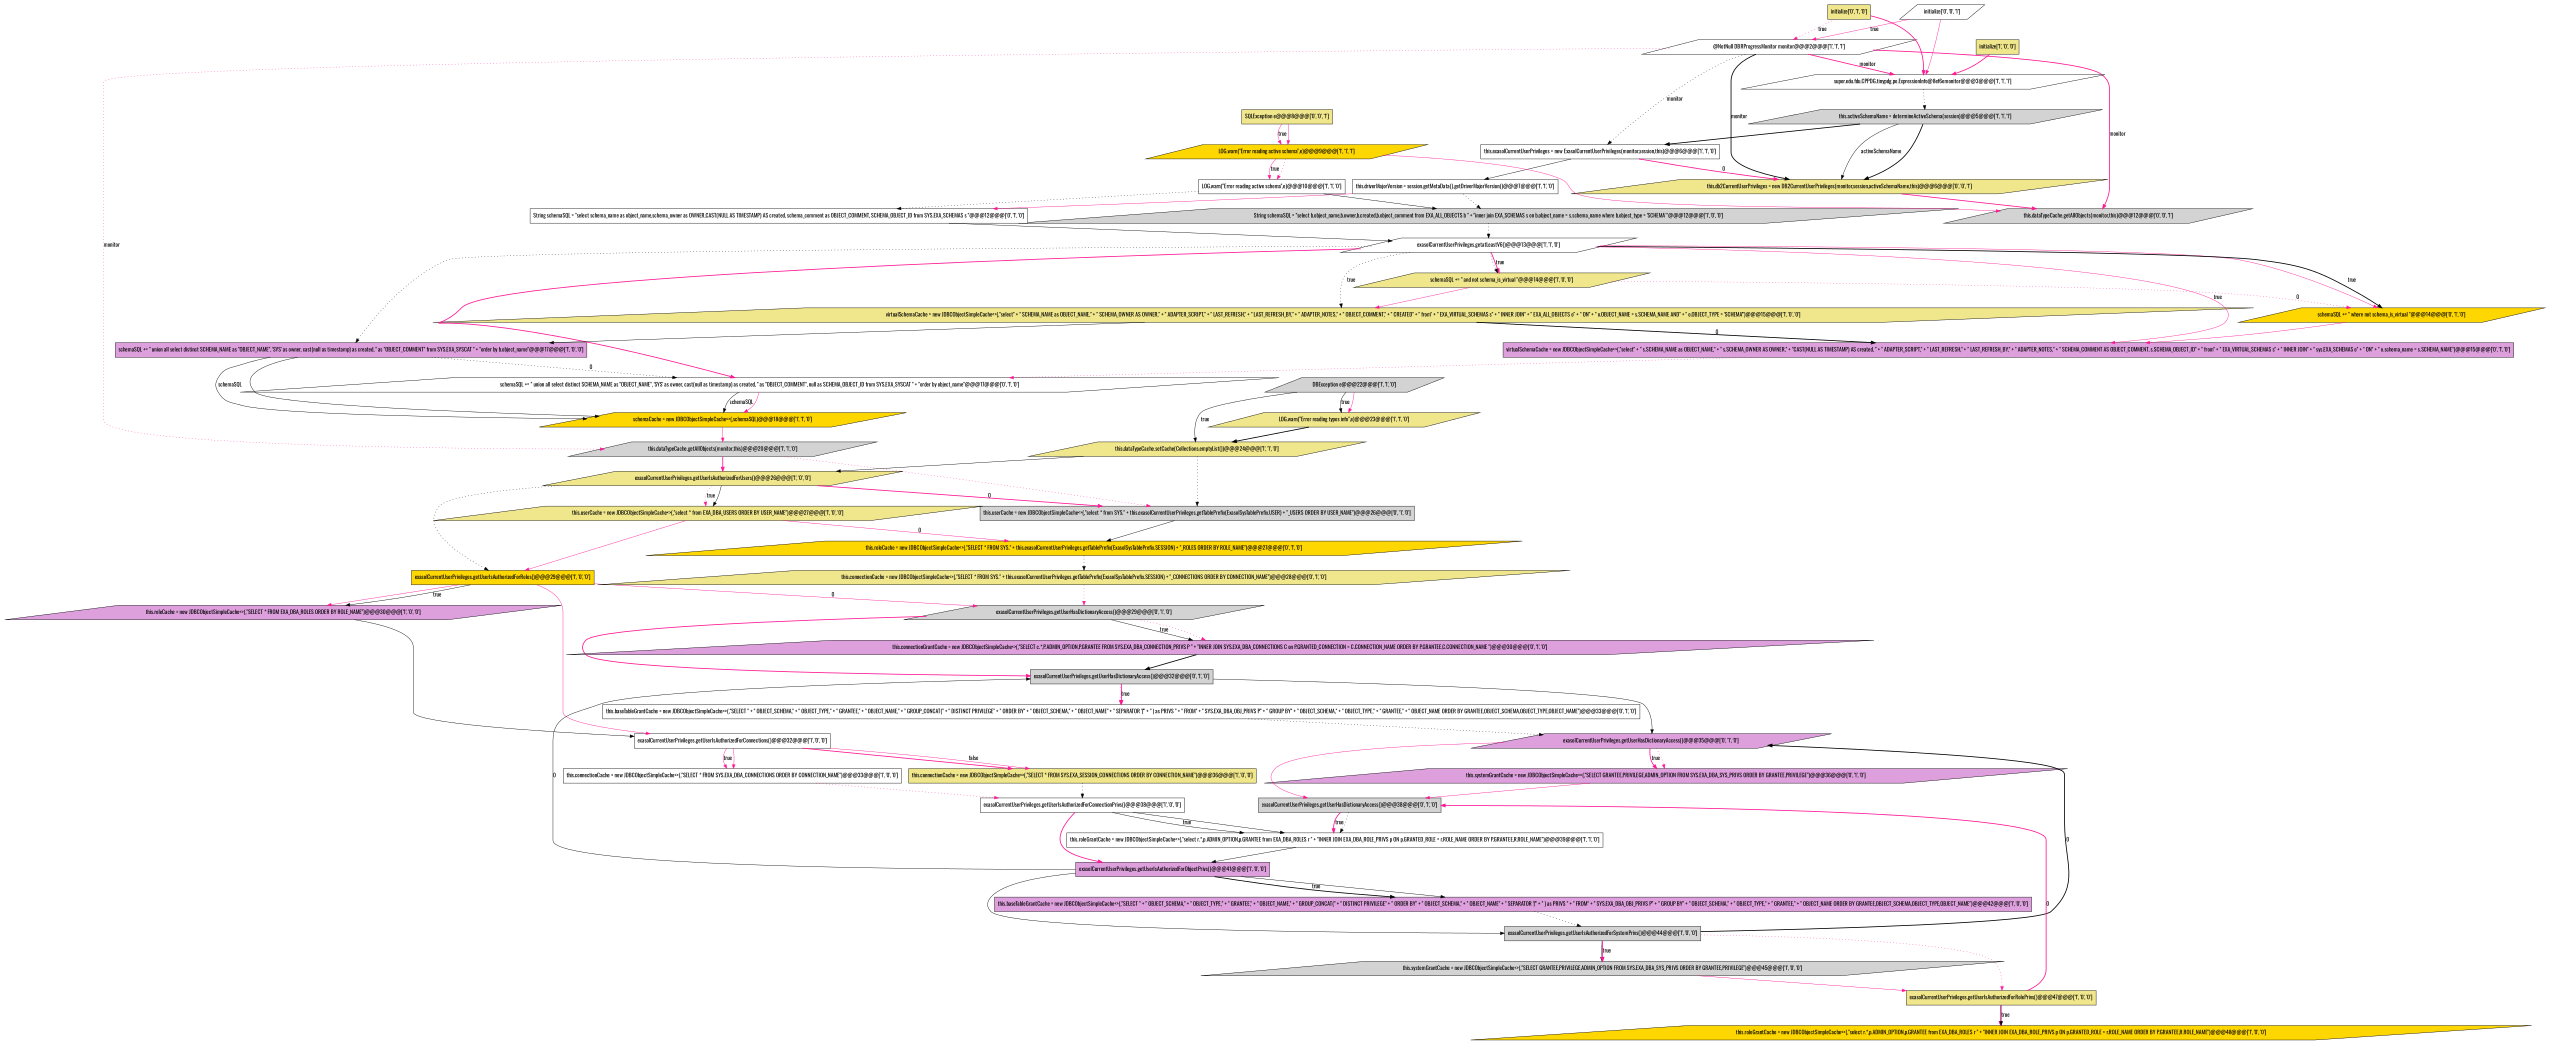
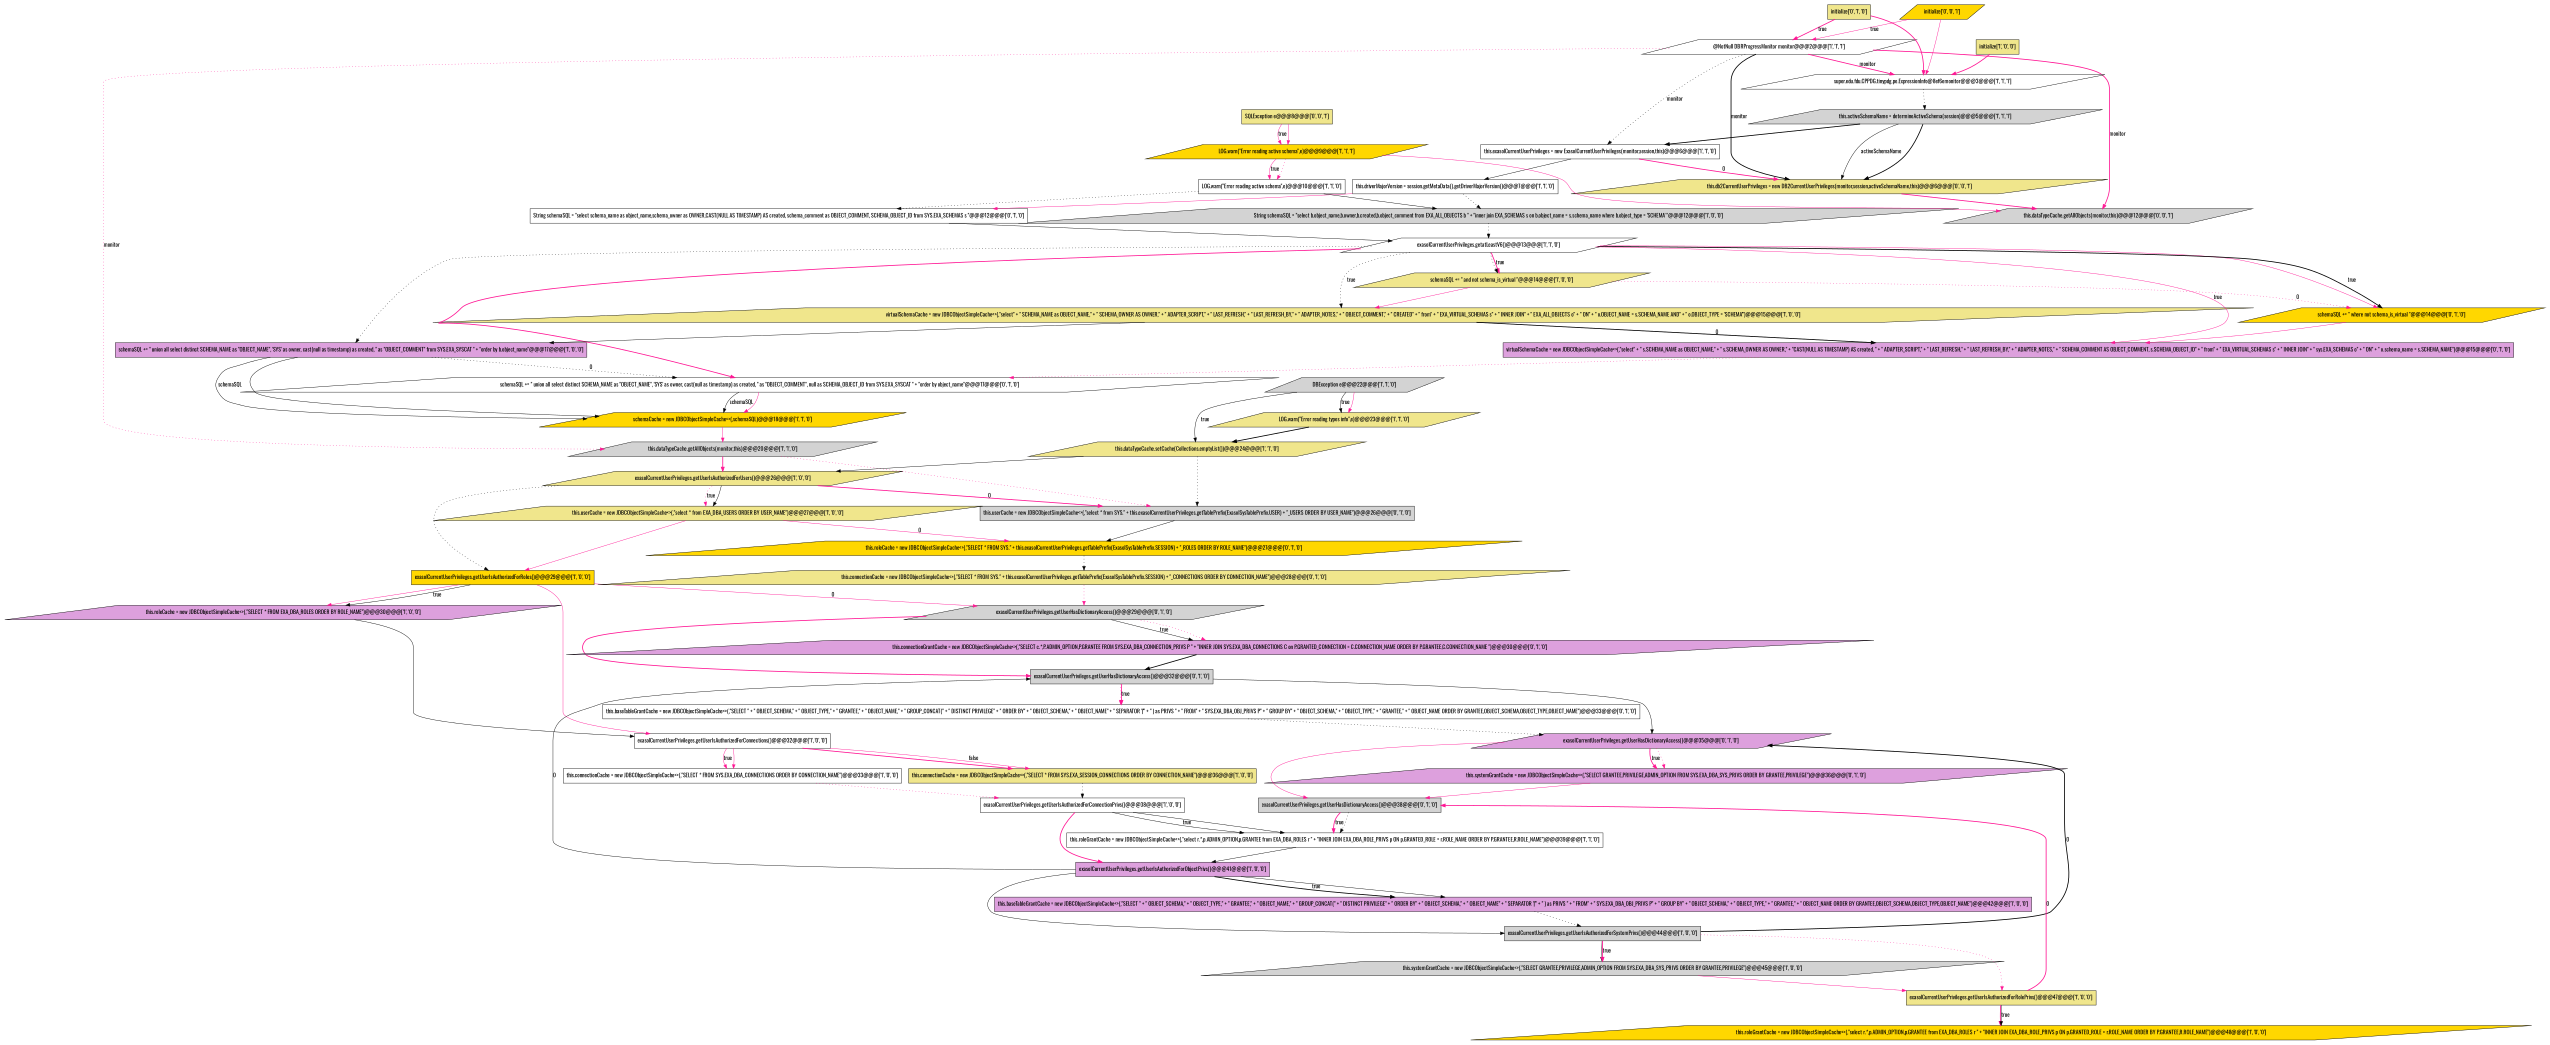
node "initialize['0', '0', '1']": fillcolor white -> gold
edge "initialize['0', '1', '0']" -> "@NotNull DBRProgressMonitor monitor@@@2@@@['1', '1', '1']": style dotted -> bold
